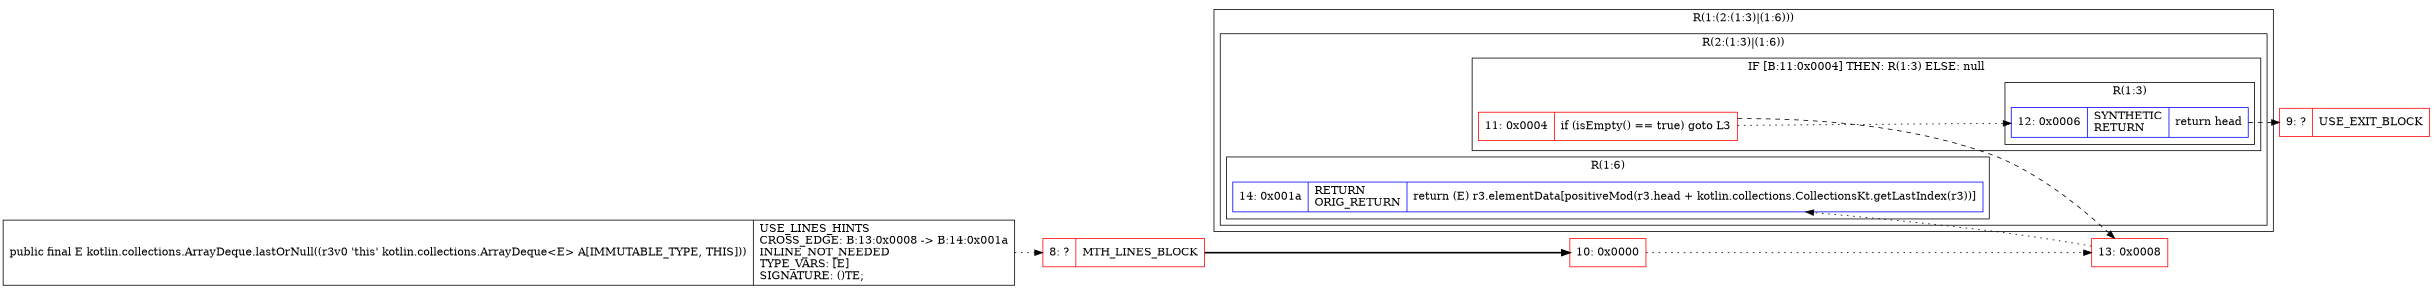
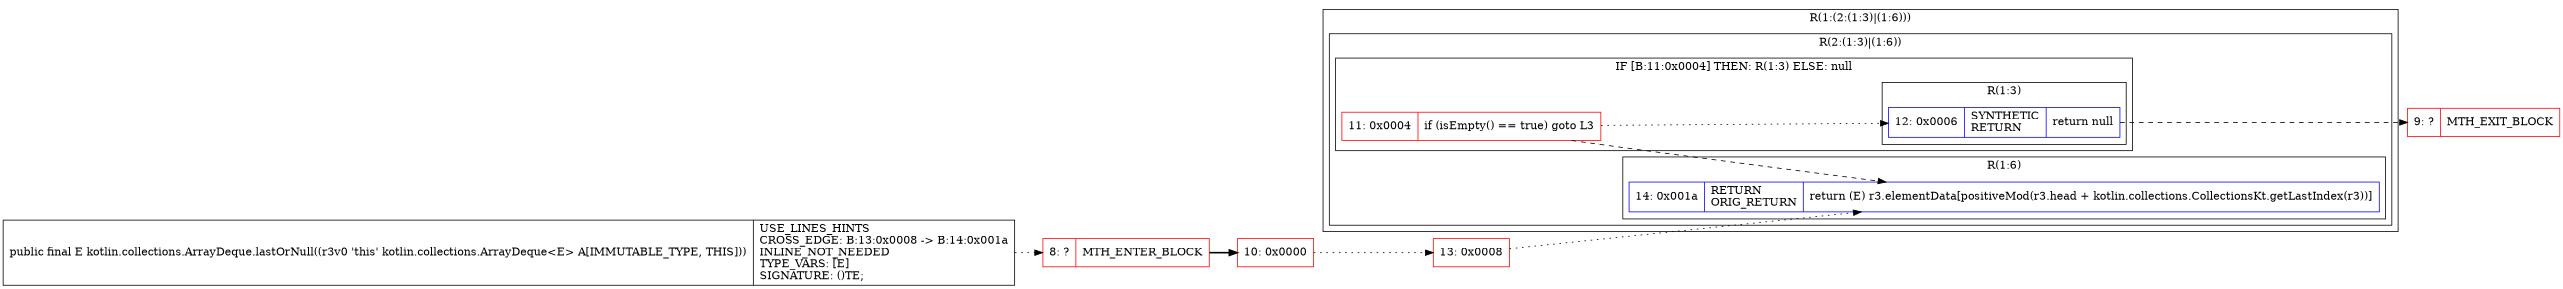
node "12: 0x0006": text "return head" -> "return null"
node "9: ?": text "USE_EXIT_BLOCK" -> "MTH_EXIT_BLOCK"
edge "11: 0x0004" -> "13: 0x0008": now "11: 0x0004" -> "14: 0x001a"
node "8: ?": text "MTH_LINES_BLOCK" -> "MTH_ENTER_BLOCK"
